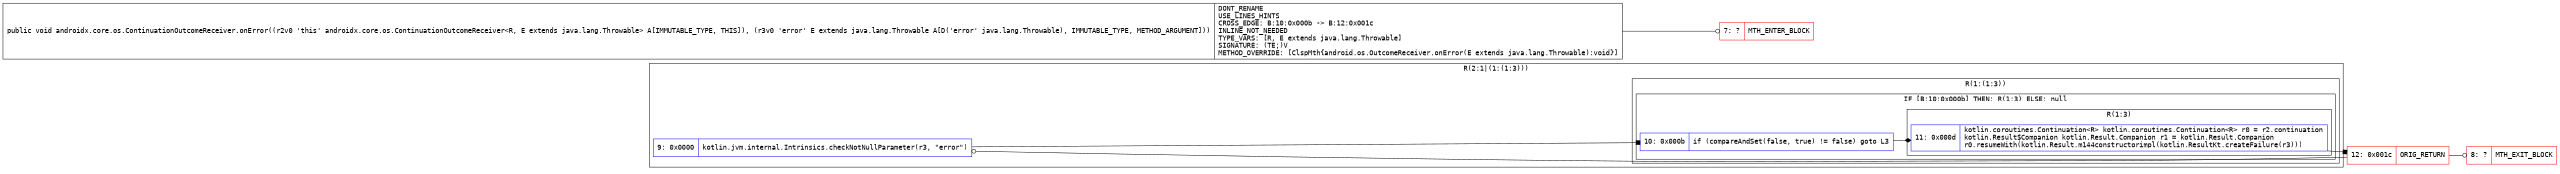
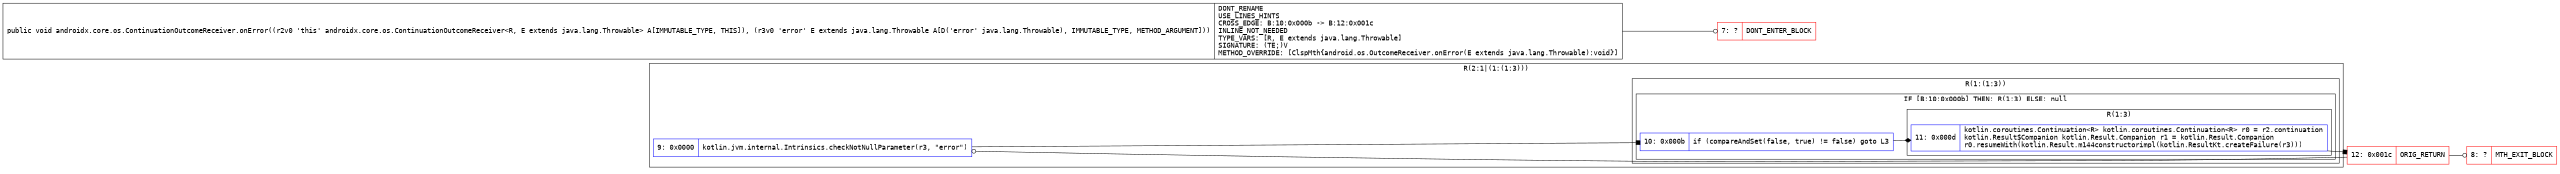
node "7: ?": text "MTH_ENTER_BLOCK" -> "DONT_ENTER_BLOCK"
